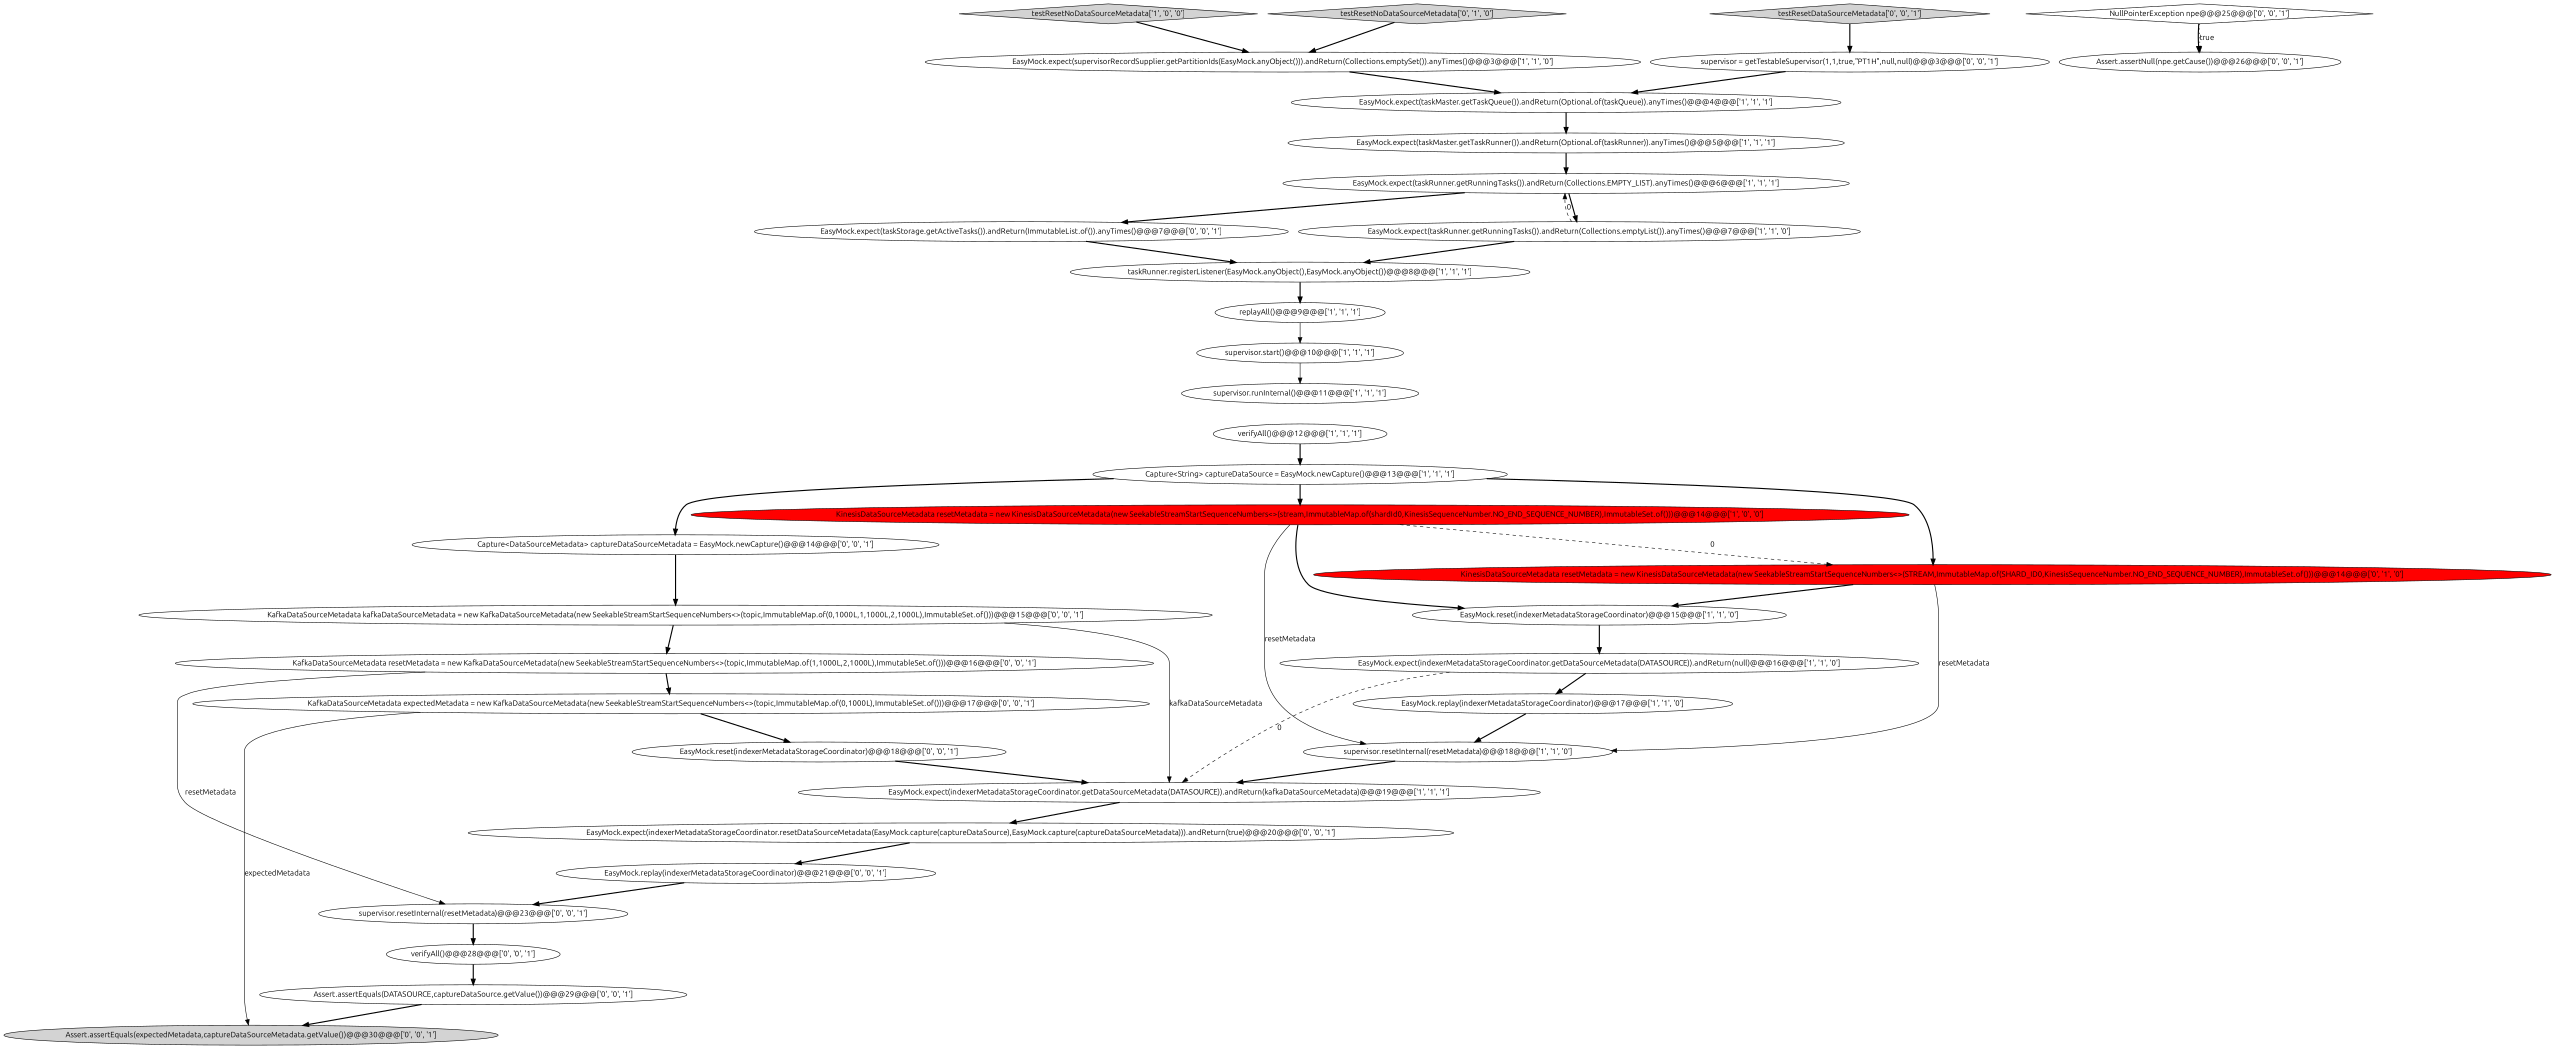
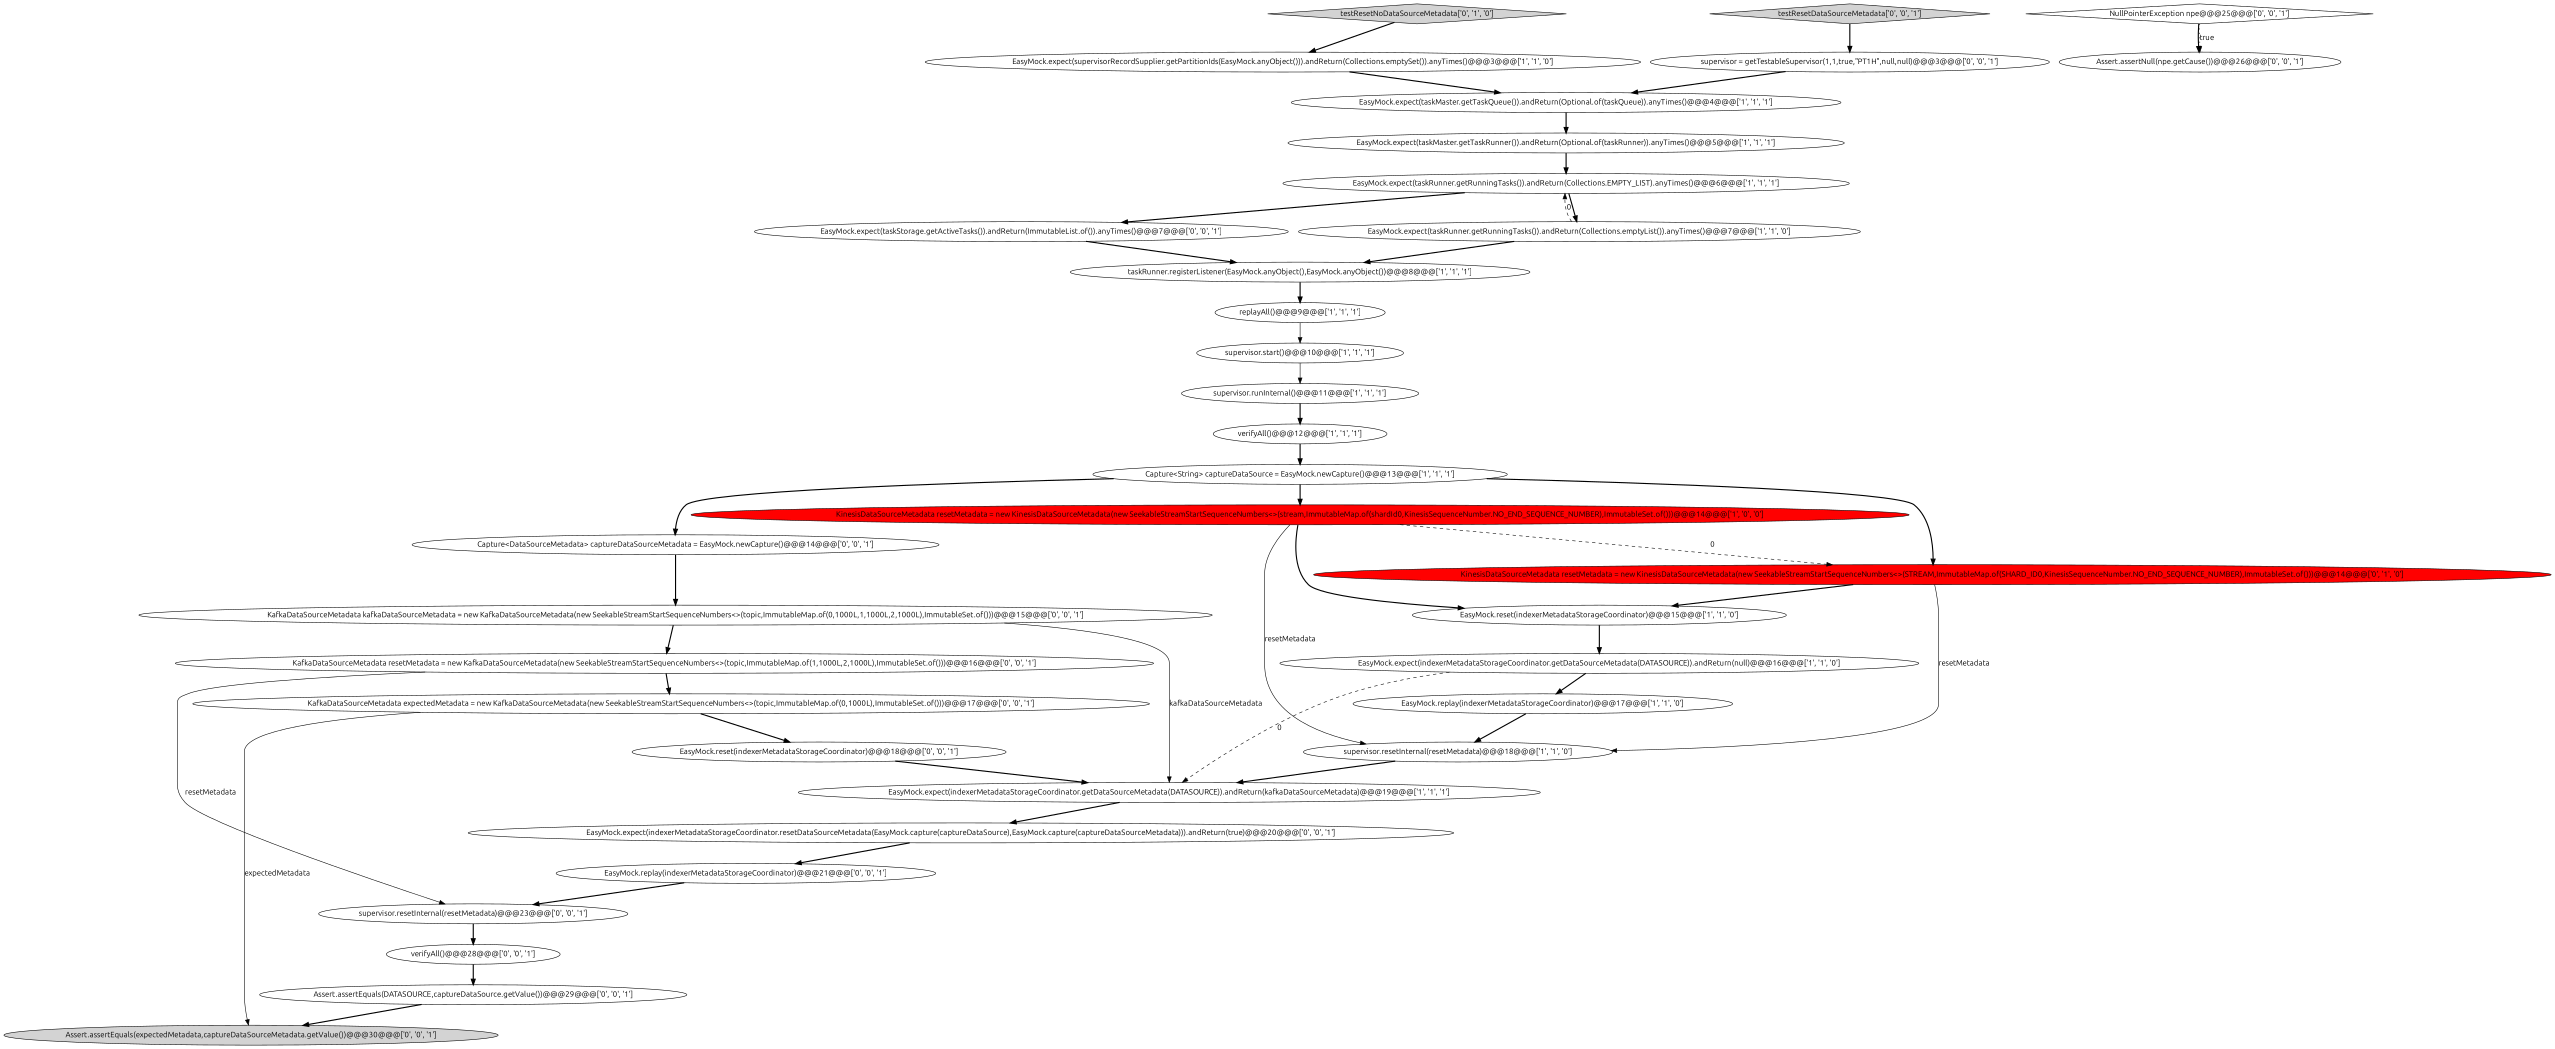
node "testResetNoDataSourceMetadata['1', '0', '0']": removed
edge "supervisor.runInternal()@@@11@@@['1', '1', '1']" -> "verifyAll()@@@12@@@['1', '1', '1']": added
